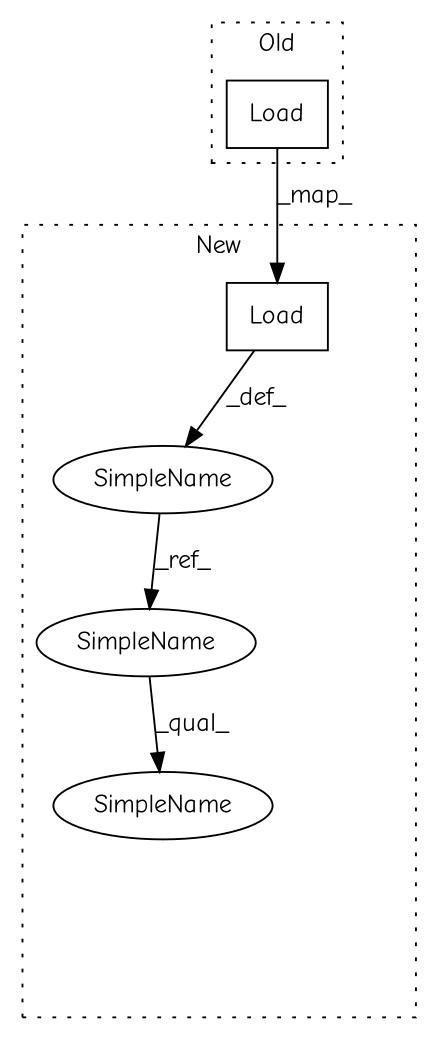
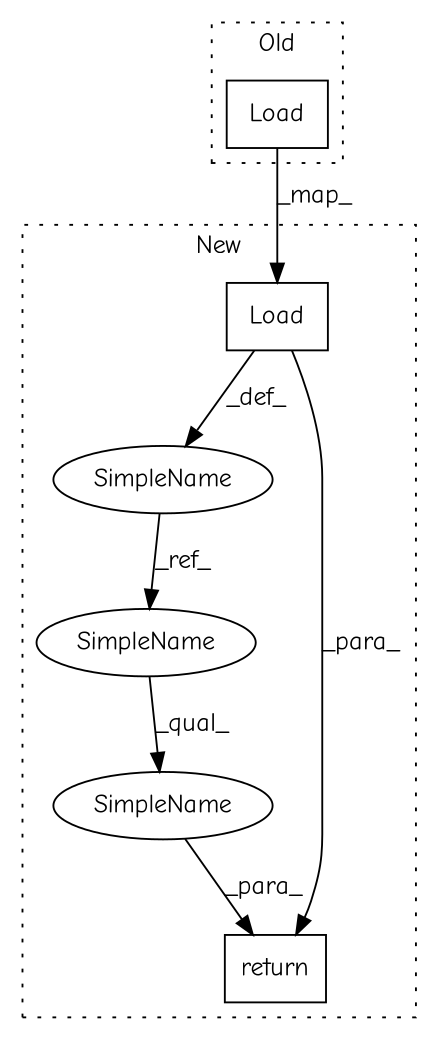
node "return": added
